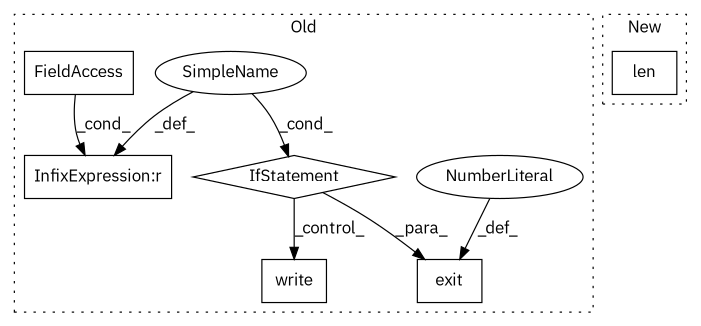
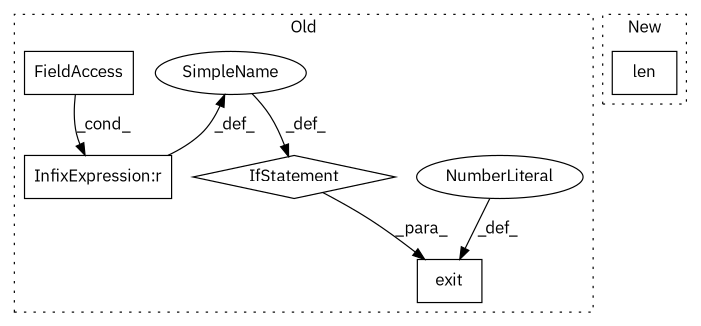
edge "SimpleName" -> "InfixExpression:r": reversed
edge "SimpleName" -> "IfStatement": label "_cond_" -> "_def_"
node "write": removed
